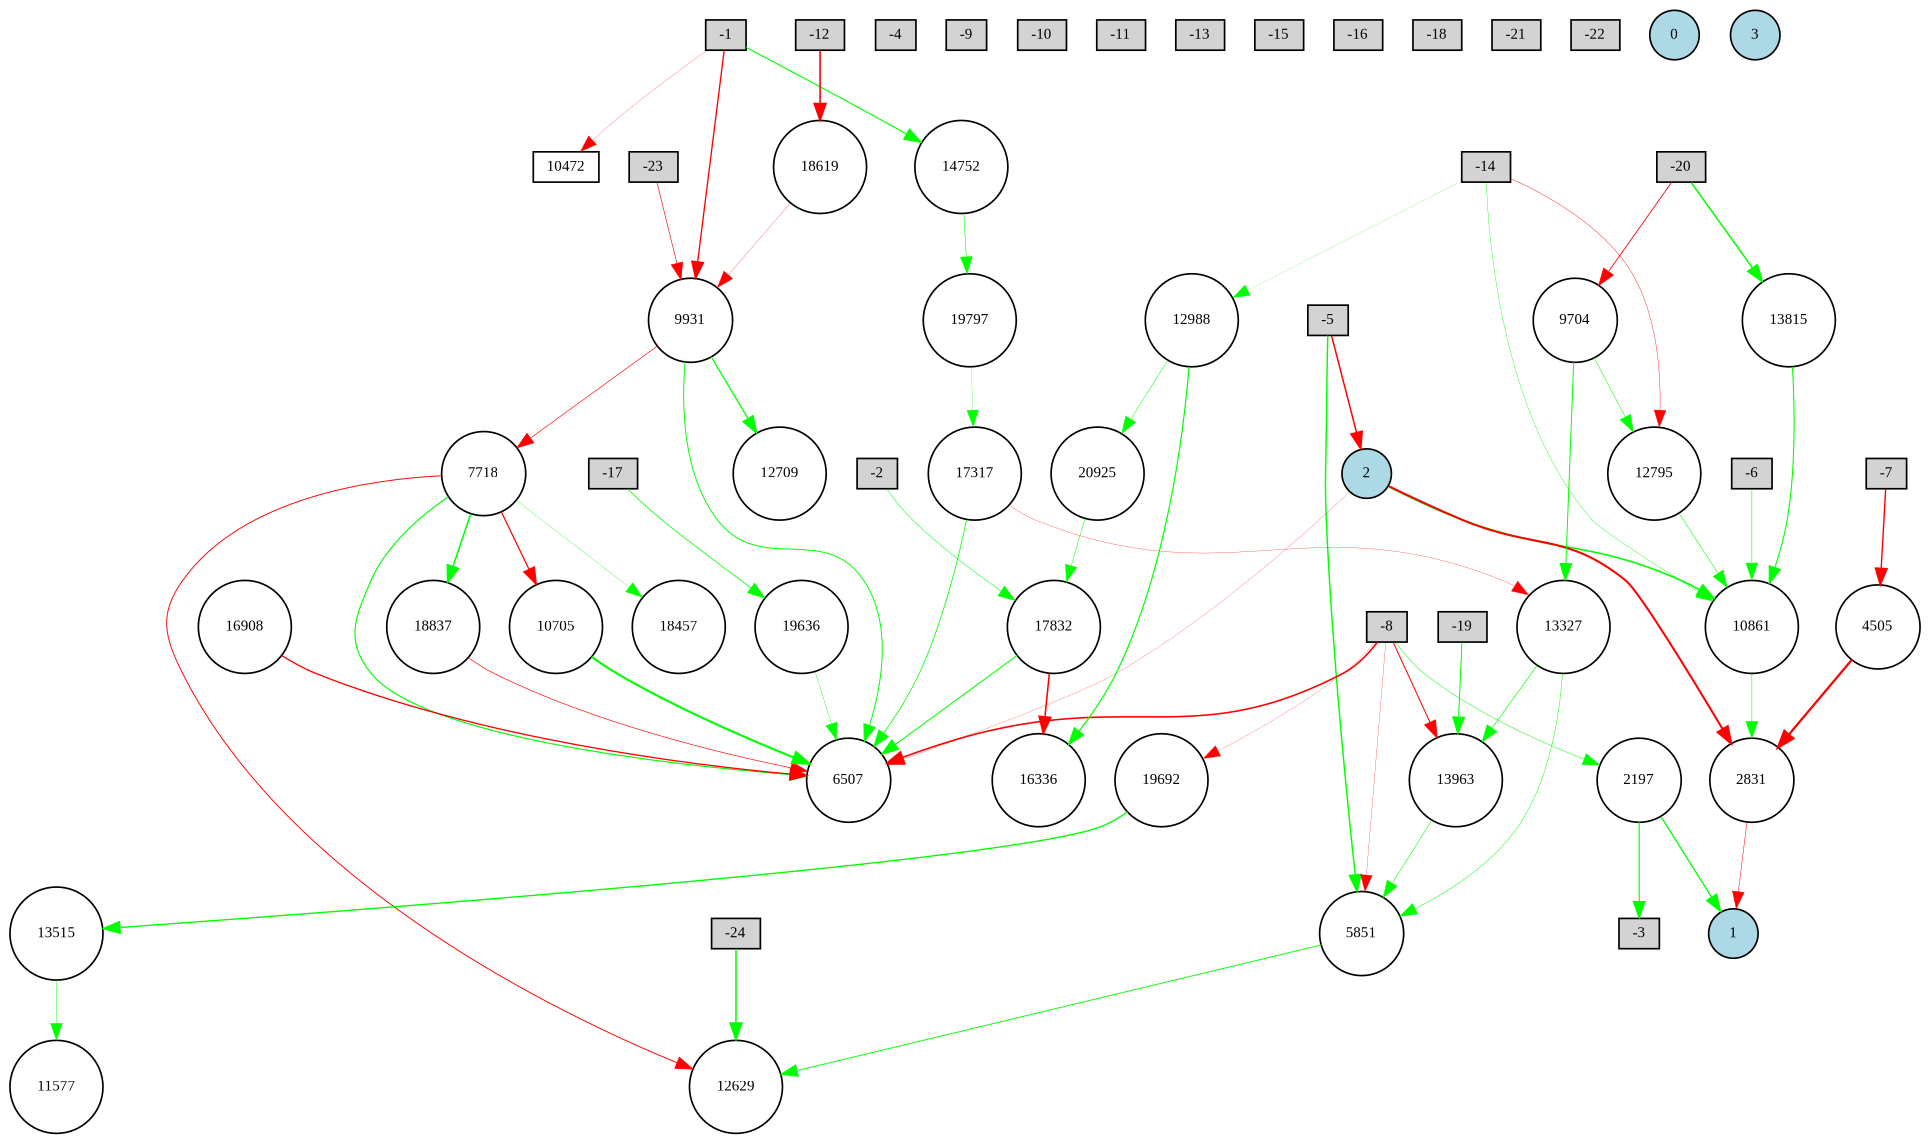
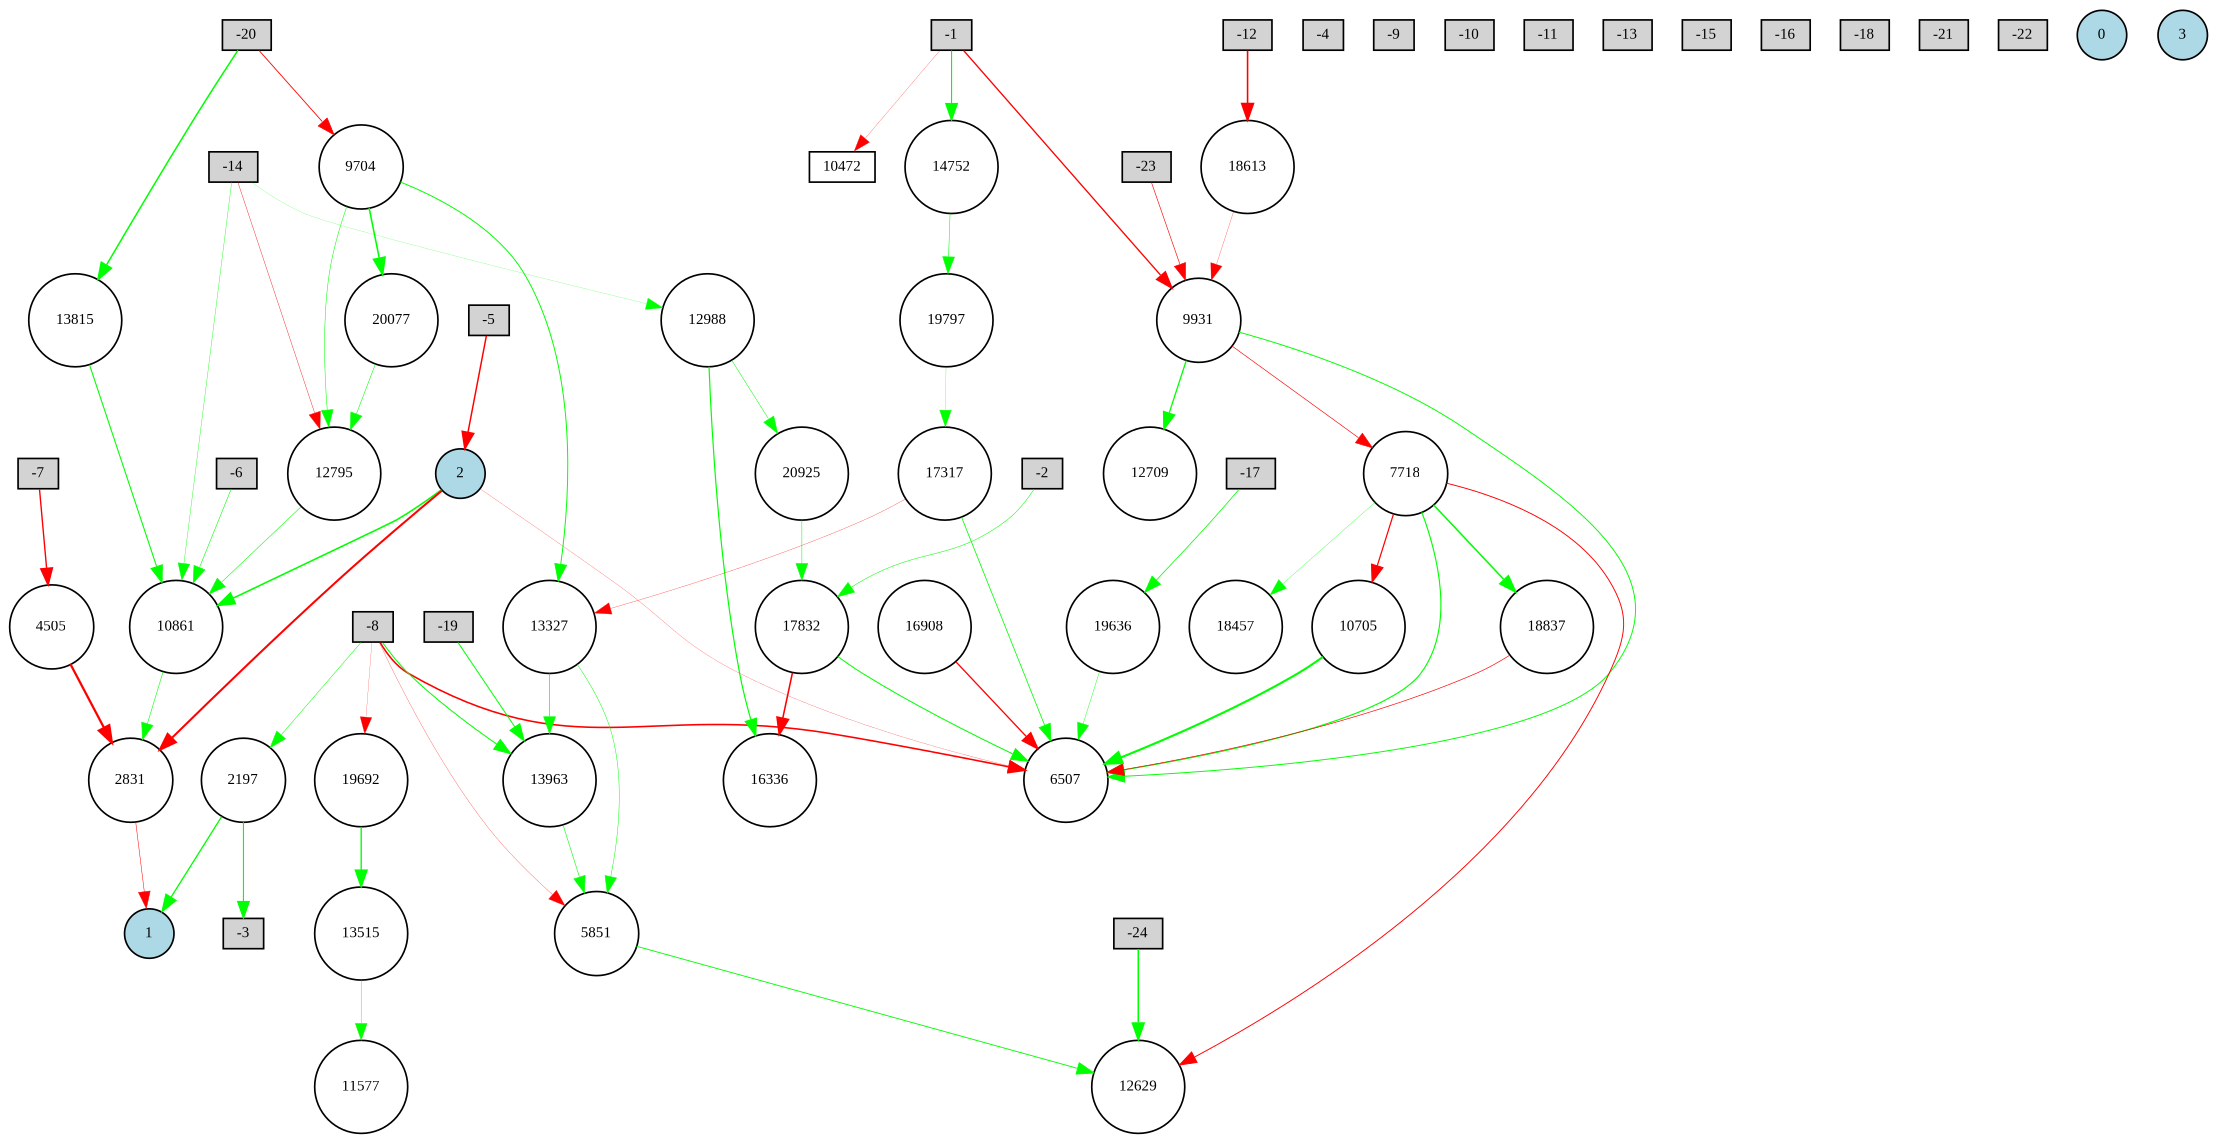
node "18619": label "18619" -> "18613"
node "20077": added
edge "-5" -> "5851": removed
edge "-8" -> "13963": color red -> green
